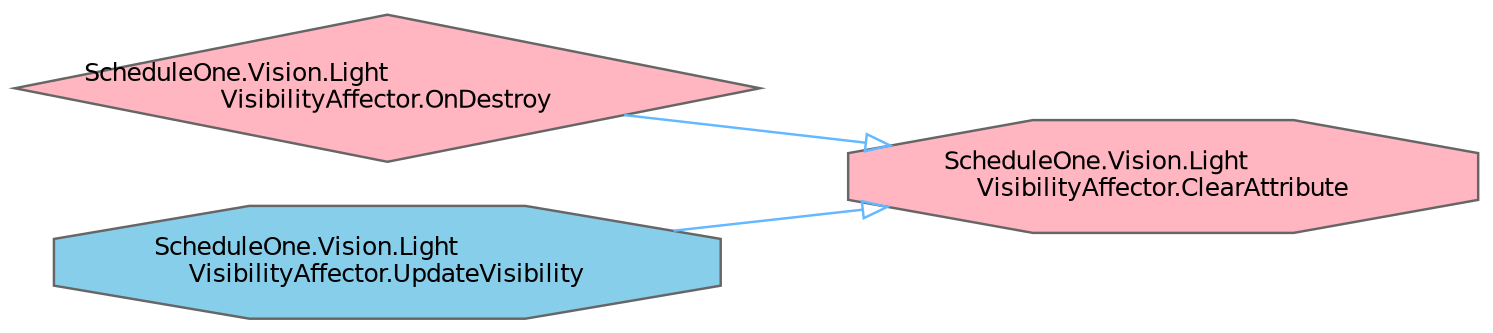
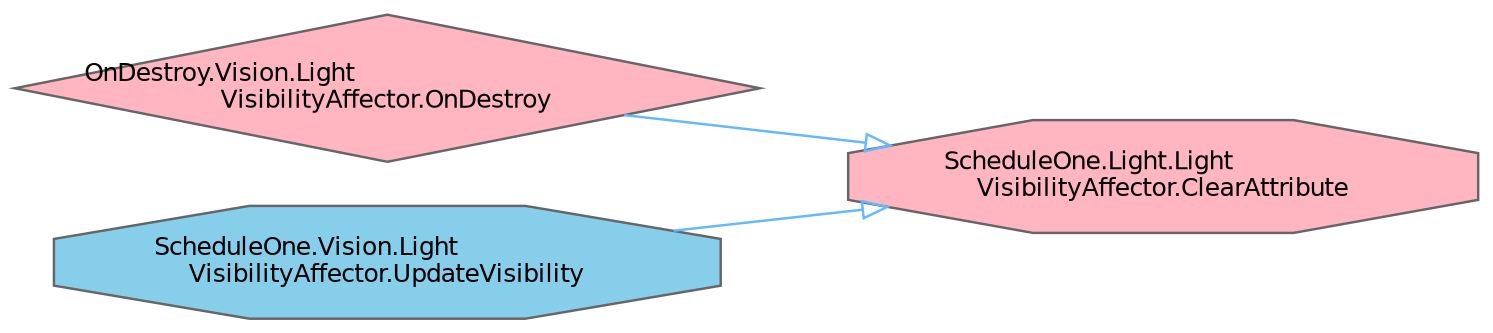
node "ScheduleOne.Vision.Light VisibilityAffector.OnDestroy": label "ScheduleOne.Vision.Light VisibilityAffector.OnDestroy" -> "OnDestroy.Vision.Light VisibilityAffector.OnDestroy"
node "ScheduleOne.Vision.Light VisibilityAffector.ClearAttribute": label "ScheduleOne.Vision.Light VisibilityAffector.ClearAttribute" -> "ScheduleOne.Light.Light VisibilityAffector.ClearAttribute"
